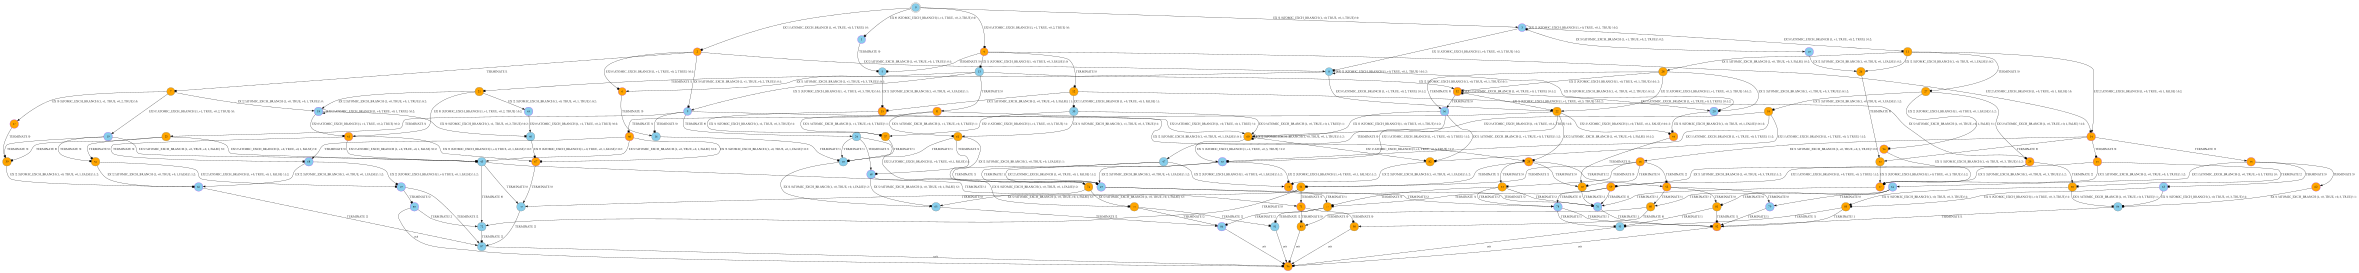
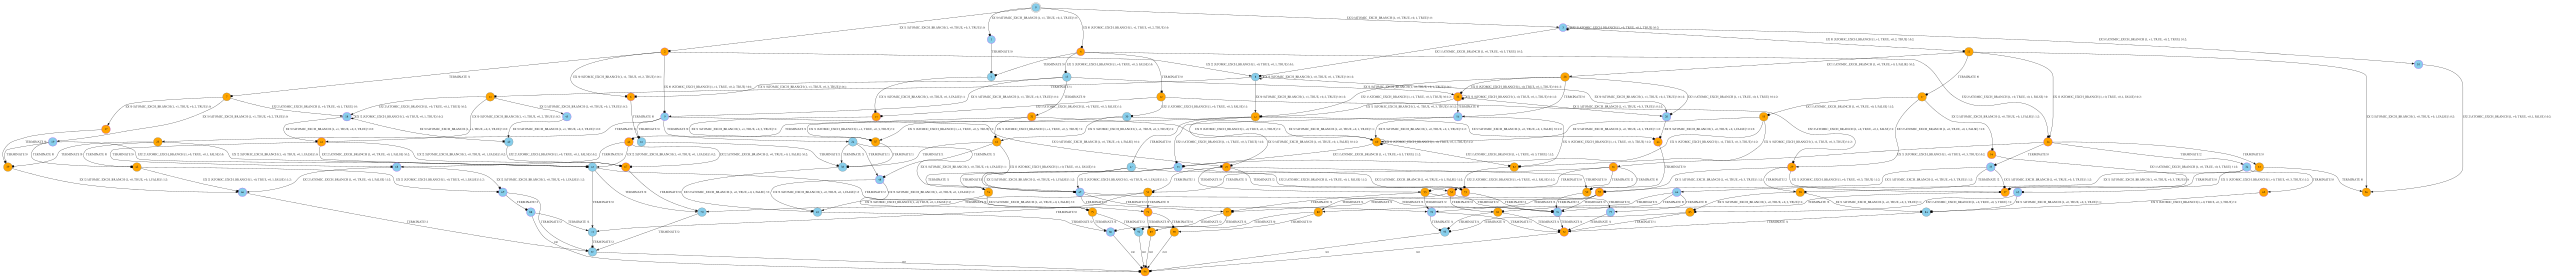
edge "13" -> "6": arrowhead normal -> box
edge "26" -> "33": reversed
edge "15" -> "37": arrowhead box -> normal
node "35": fillcolor orange -> skyblue
node "34": fillcolor orange -> skyblue
edge "49" -> "76": added, label "TERMINATE !2"
